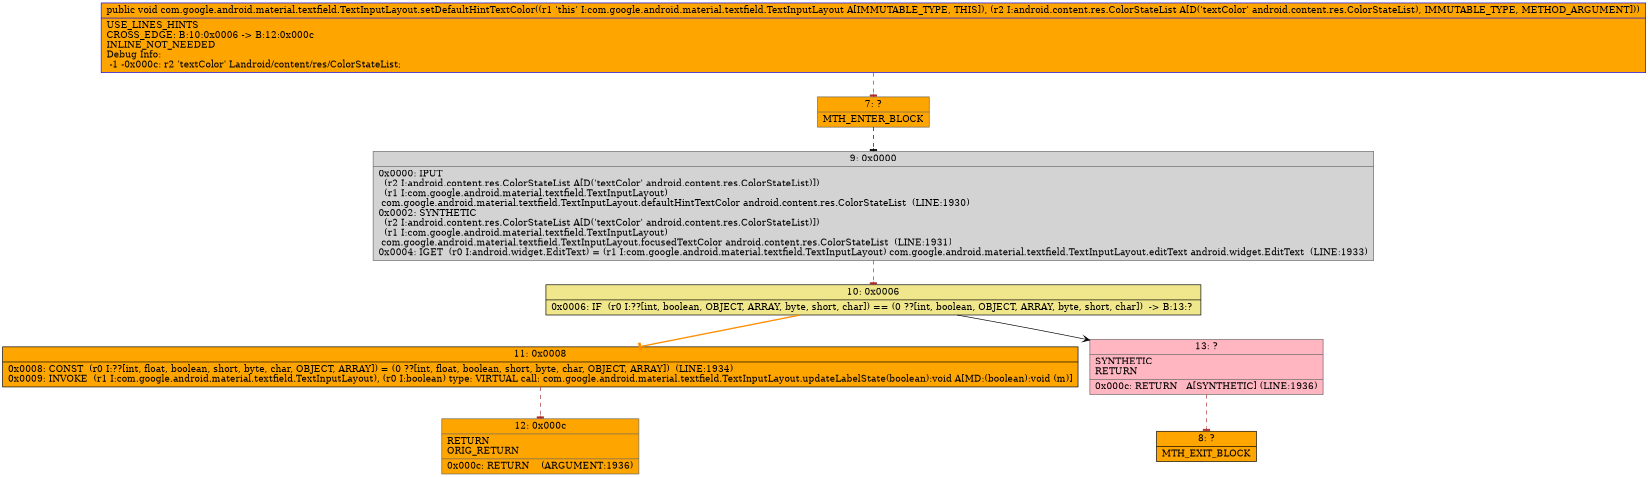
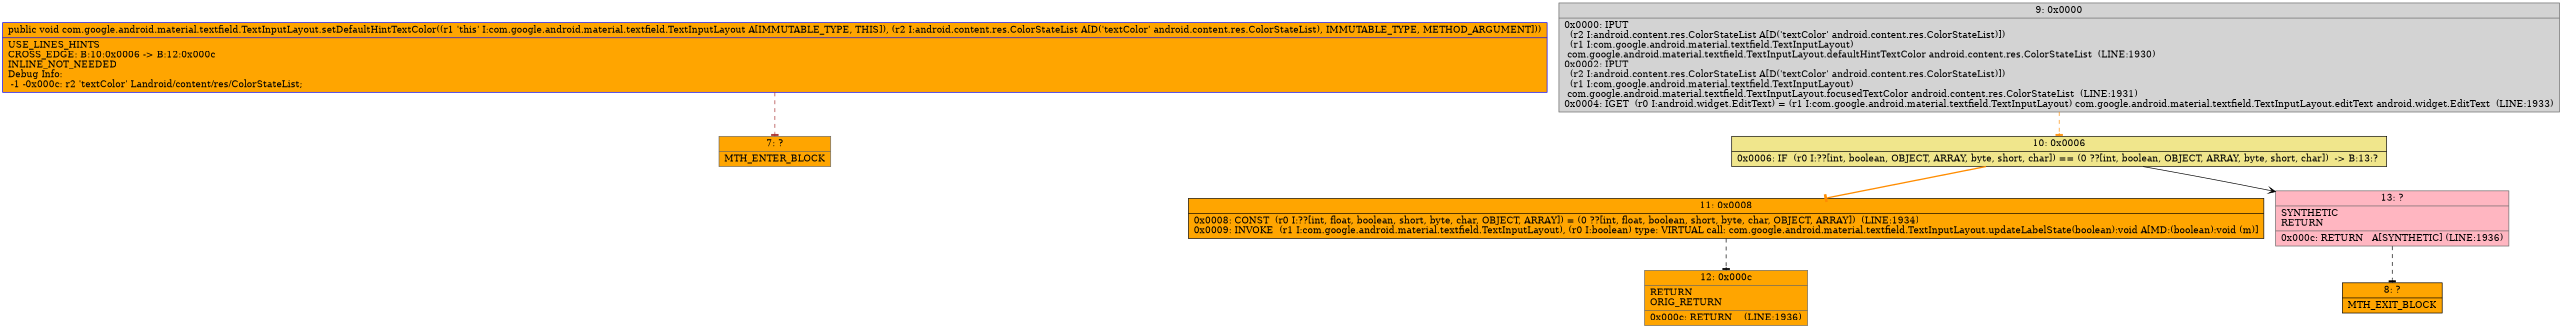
edge "7: ?" -> "9: 0x0000": removed
node "9: 0x0000": text "0x0002: SYNTHETIC" -> "0x0002: IPUT"
edge "9: 0x0000" -> "10: 0x0006": color brown -> darkorange
edge "11: 0x0008" -> "12: 0x000c": color brown -> black
edge "13: ?" -> "8: ?": color brown -> black
node "12: 0x000c": text "0x000c: RETURN    (ARGUMENT:1936)" -> "0x000c: RETURN    (LINE:1936)"
